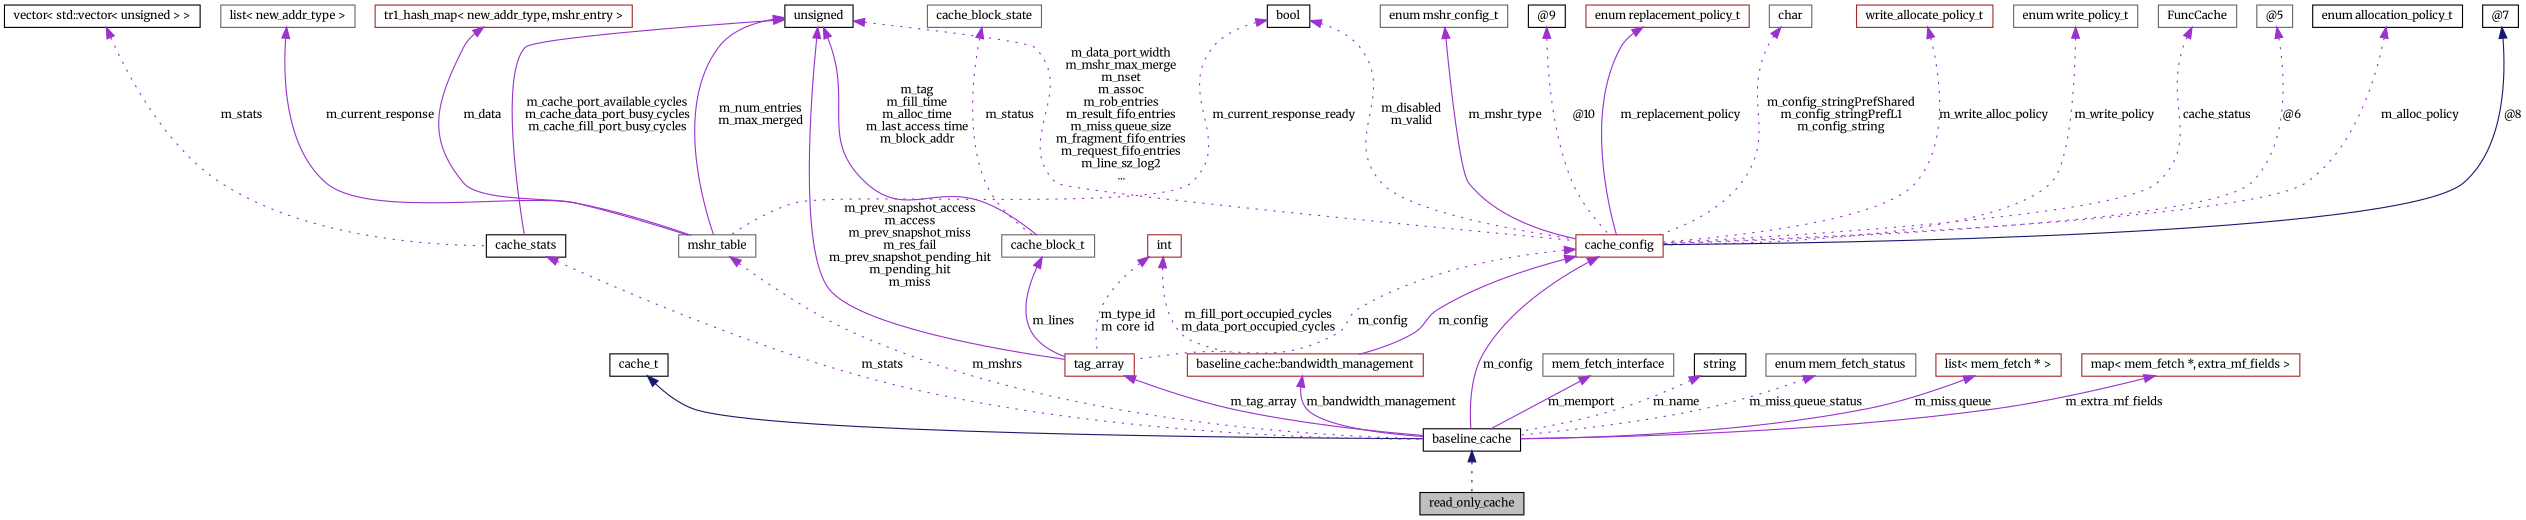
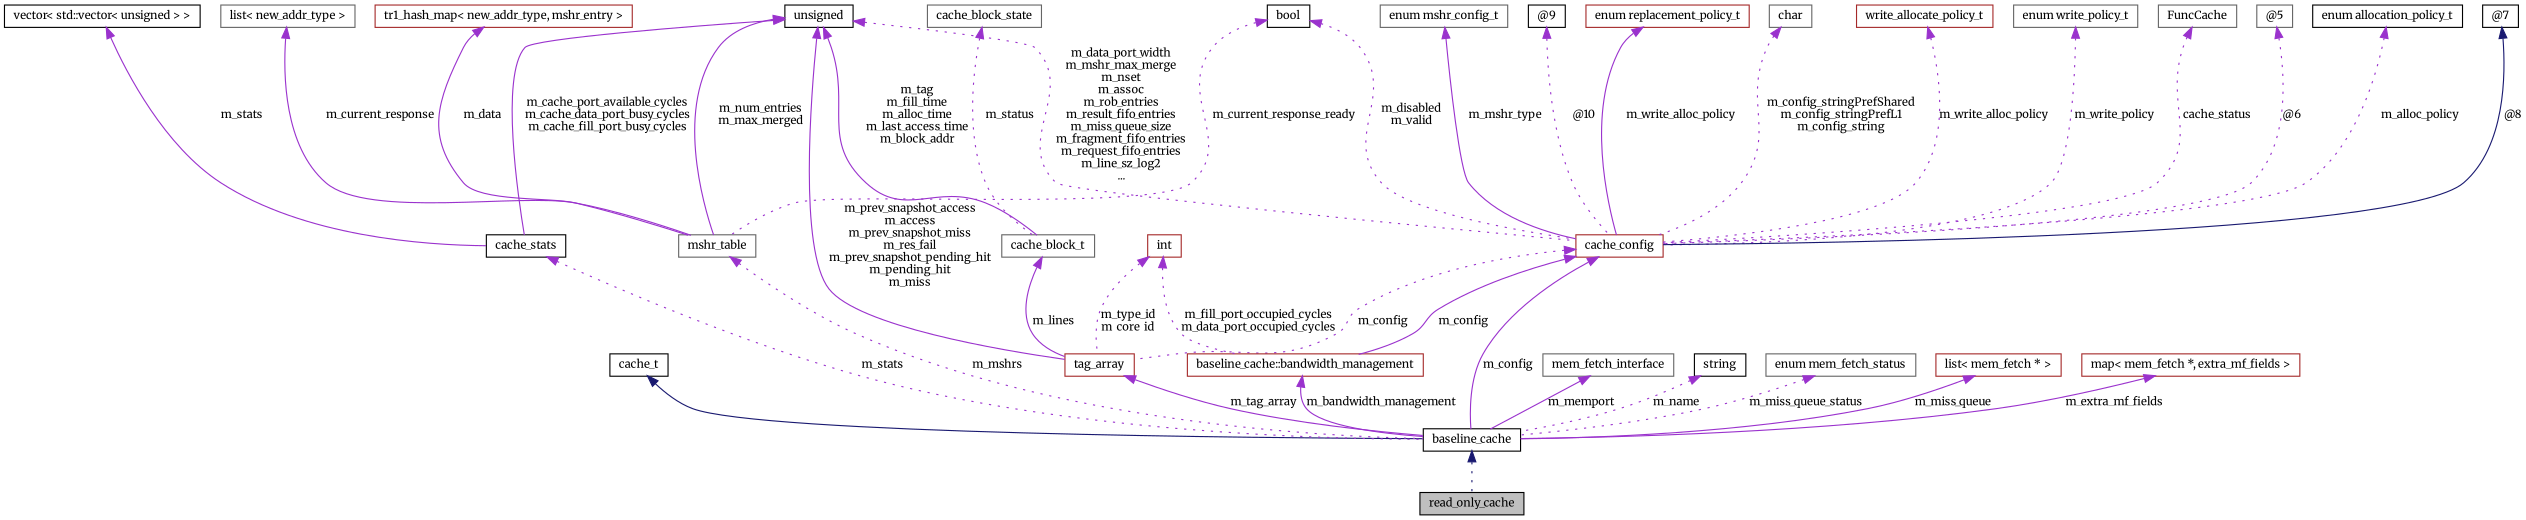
edge "cache_config" -> "enum replacement_policy_t": label "m_replacement_policy" -> "m_write_alloc_policy"
edge "cache_stats" -> "vector< std::vector< unsigned > >": style dotted -> solid
